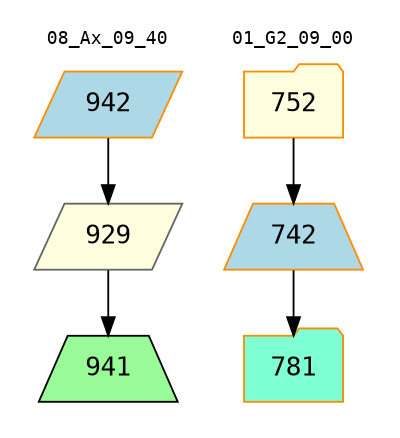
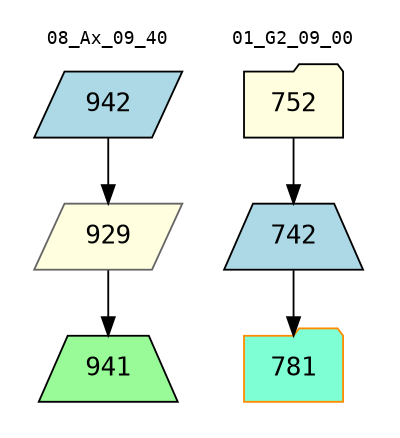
node "942": color darkorange -> black
node "752": color darkorange -> black
node "742": color darkorange -> black
